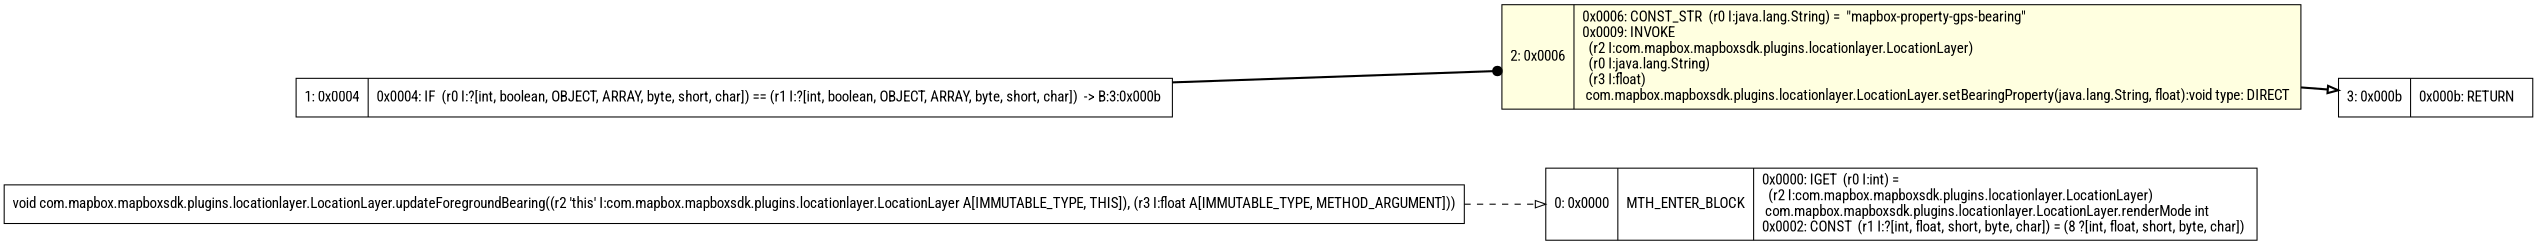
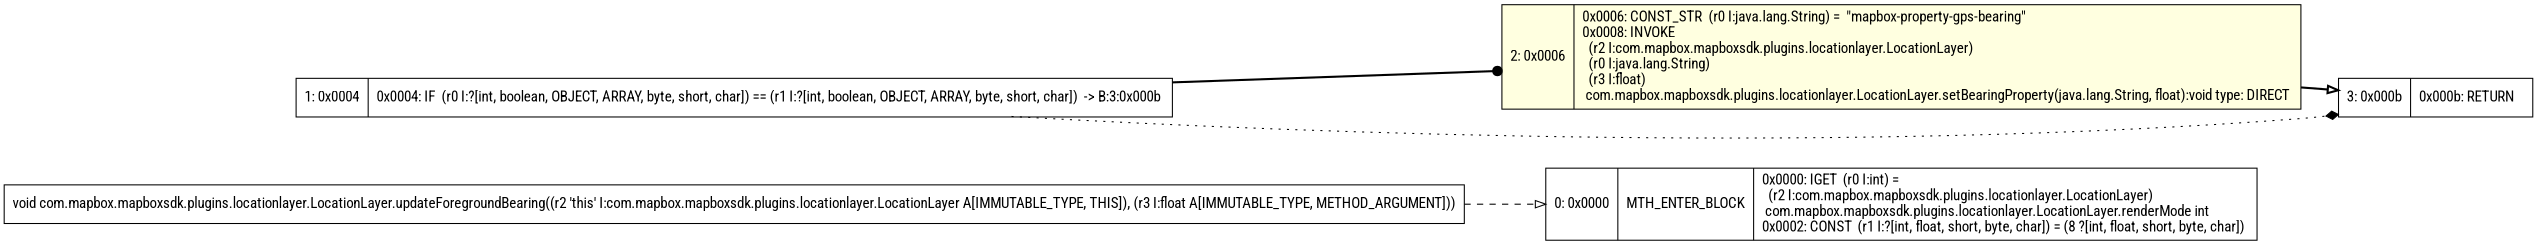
node "2: 0x0006": text "0x0009: INVOKE" -> "0x0008: INVOKE"
edge "1: 0x0004" -> "3: 0x000b": added
